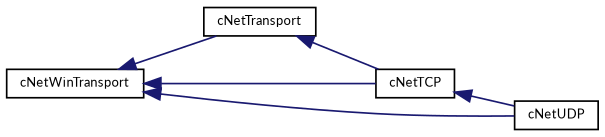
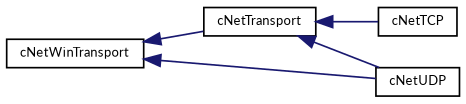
edge "cNetTCP" -> "cNetWinTransport": removed
edge "cNetUDP" -> "cNetTCP": now "cNetUDP" -> "cNetTransport"
